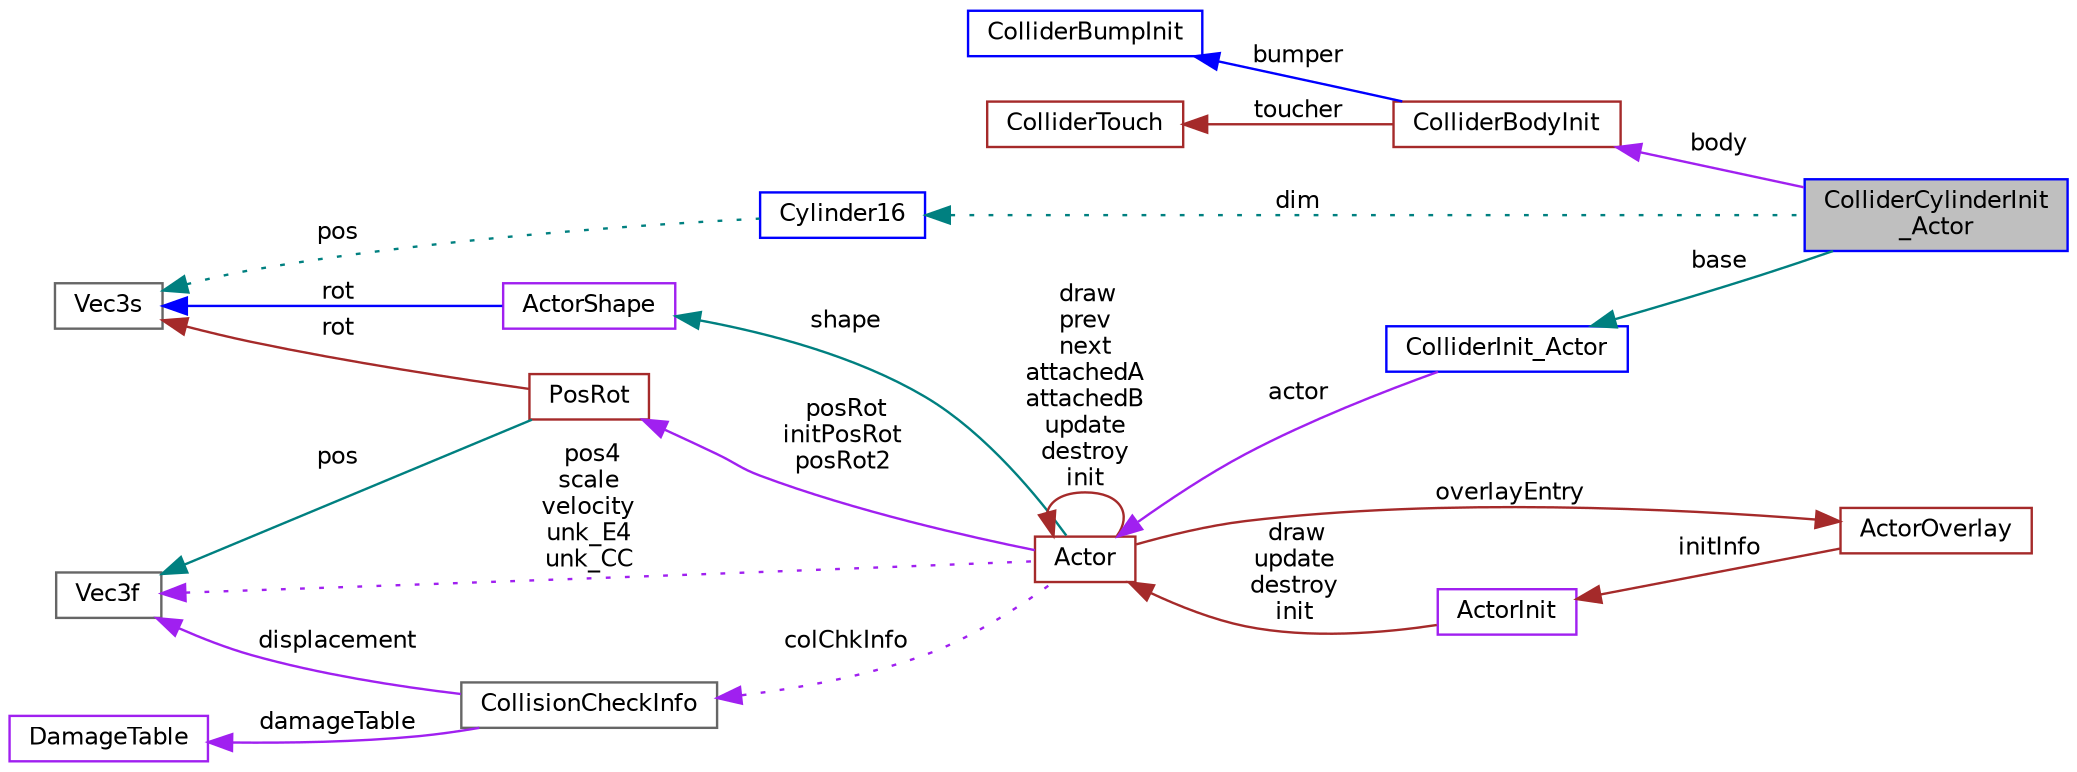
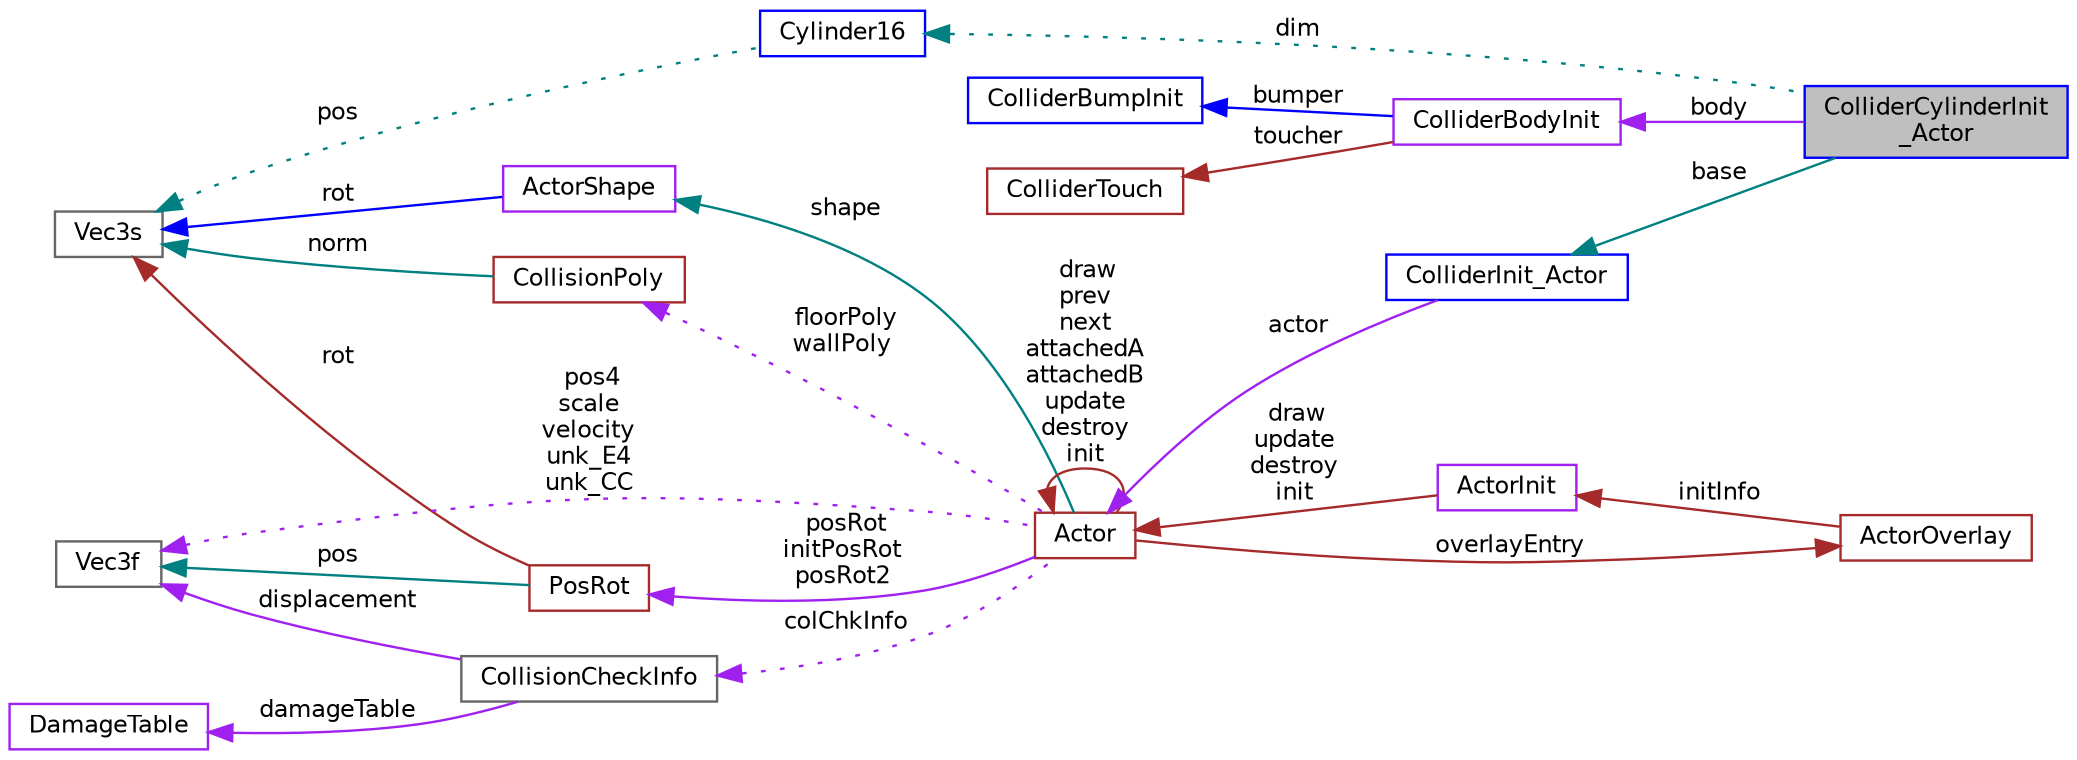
node "ColliderBodyInit": color brown -> purple
node "CollisionPoly": added
